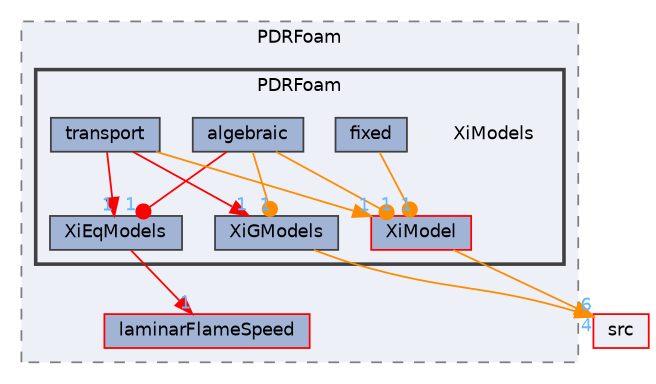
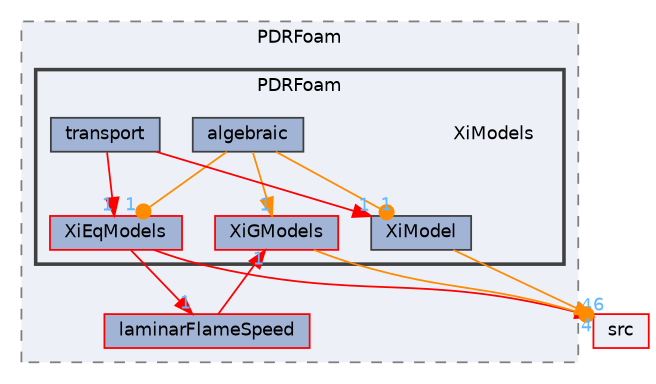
node "fixed": removed
edge "algebraic" -> "XiGModels": arrowhead dot -> normal
edge "transport" -> "XiGModels": now "laminarFlameSpeed" -> "XiGModels"
edge "transport" -> "XiModel": color darkorange -> red
edge "algebraic" -> "XiEqModels": color red -> darkorange
node "XiEqModels": color grey25 -> red
node "XiGModels": color grey25 -> red
node "XiModel": color red -> grey25
edge "XiGModels" -> "src": arrowhead normal -> dot
edge "XiEqModels" -> "src": added
